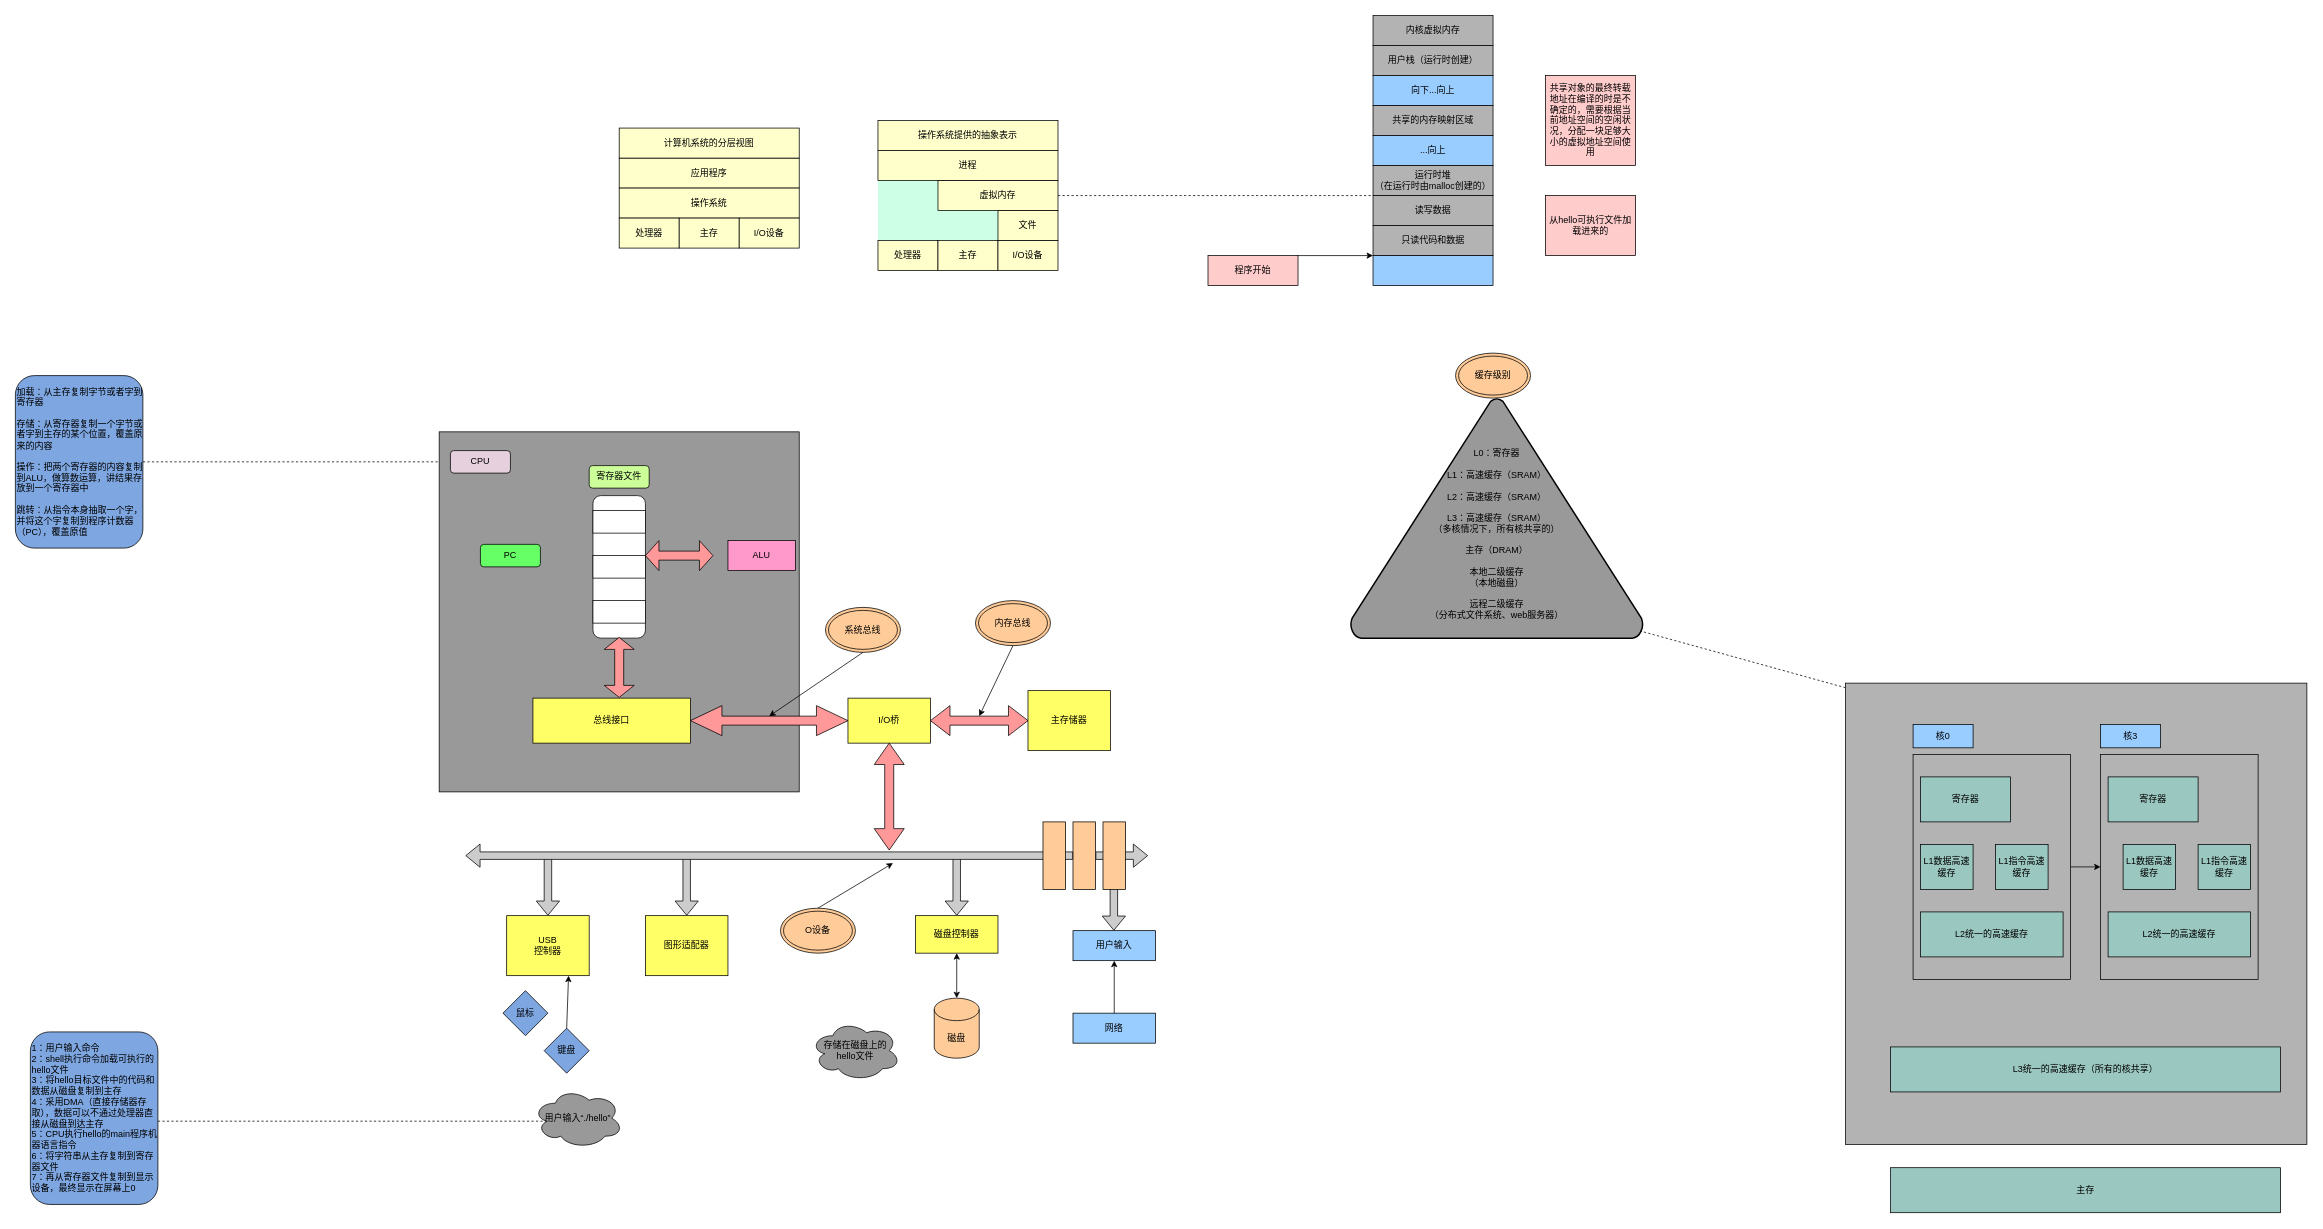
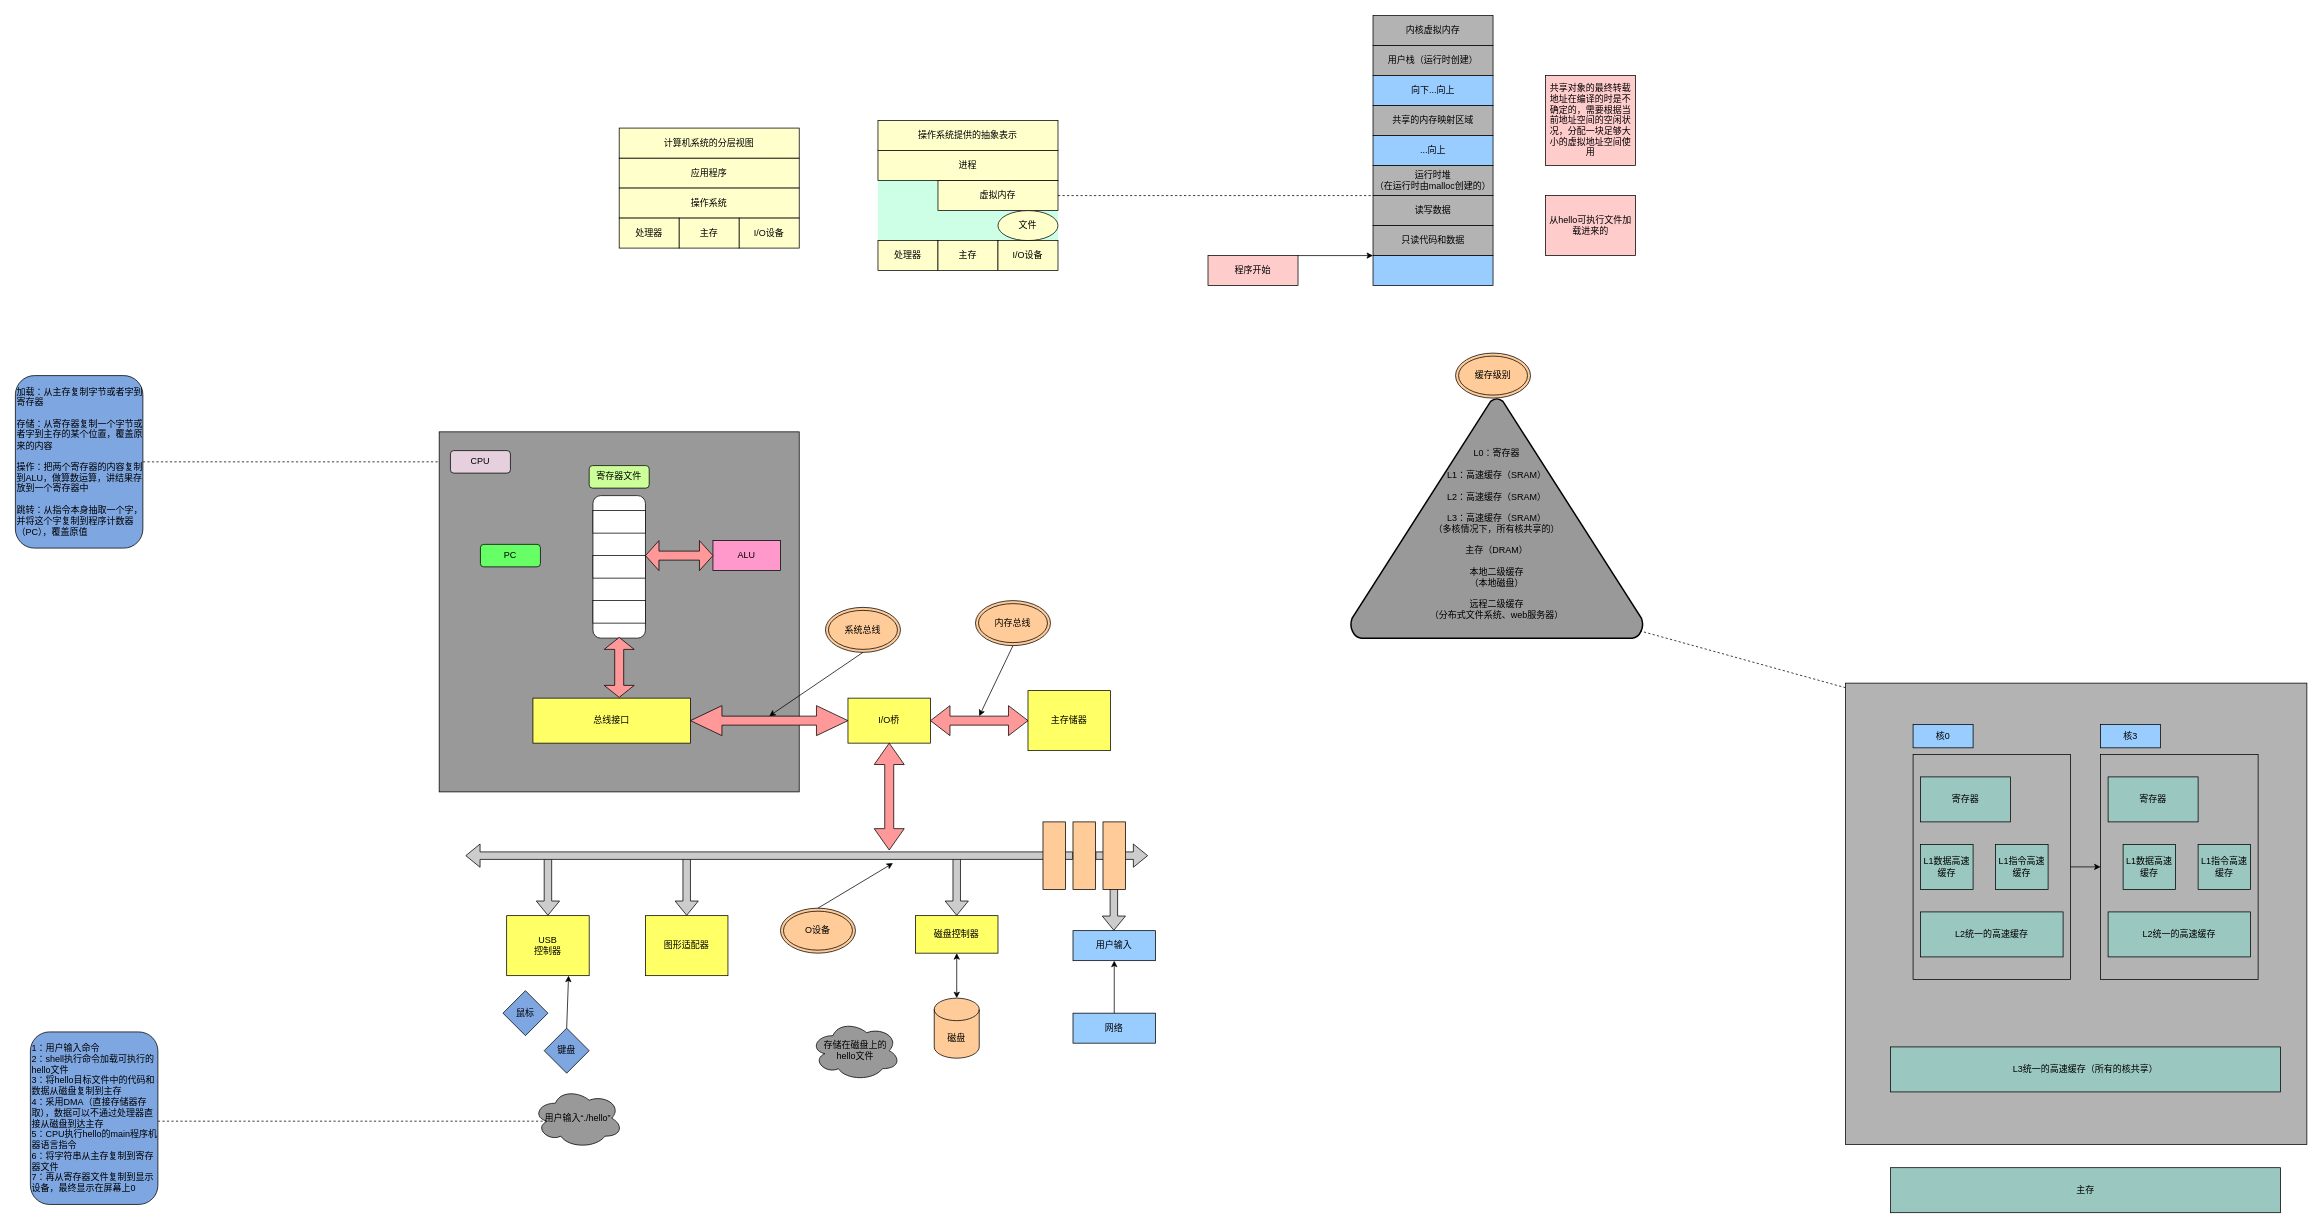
node "文件": shape rectangle -> ellipse
node "ALU": moved (762, 555) -> (747, 555)
